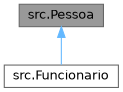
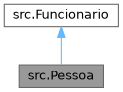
edge "src.Funcionario" -> "src.Pessoa": reversed
